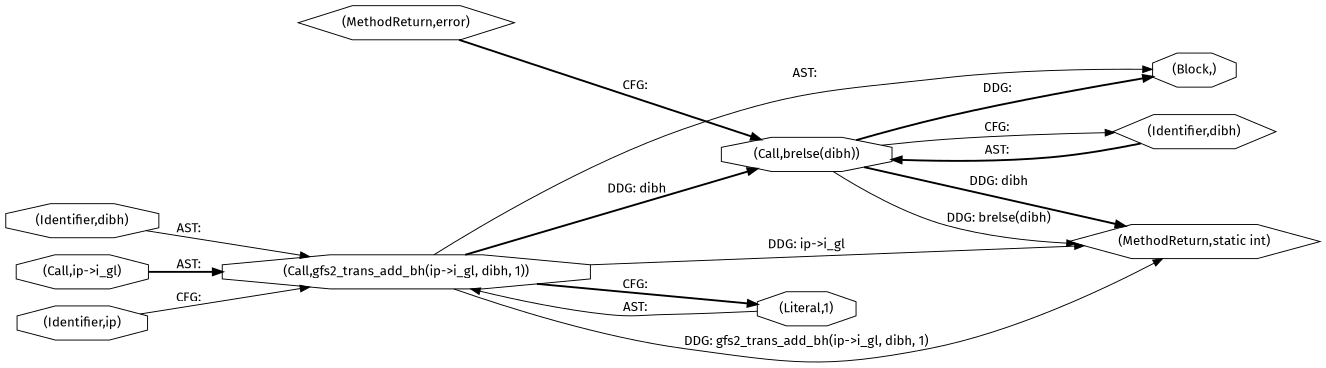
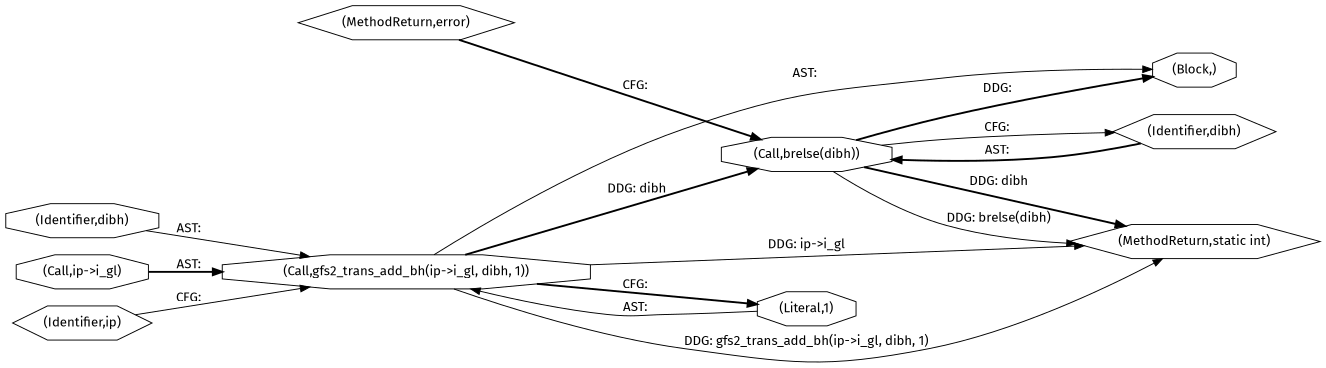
node "(Identifier,ip)": shape octagon -> hexagon
